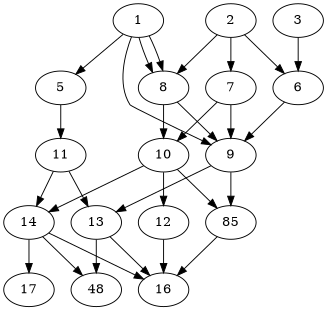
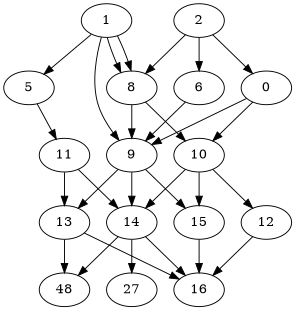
node "3": removed
node "7": label "7" -> "0"
edge "9" -> "14": added
node "85": label "85" -> "15"
node "17": label "17" -> "27"
